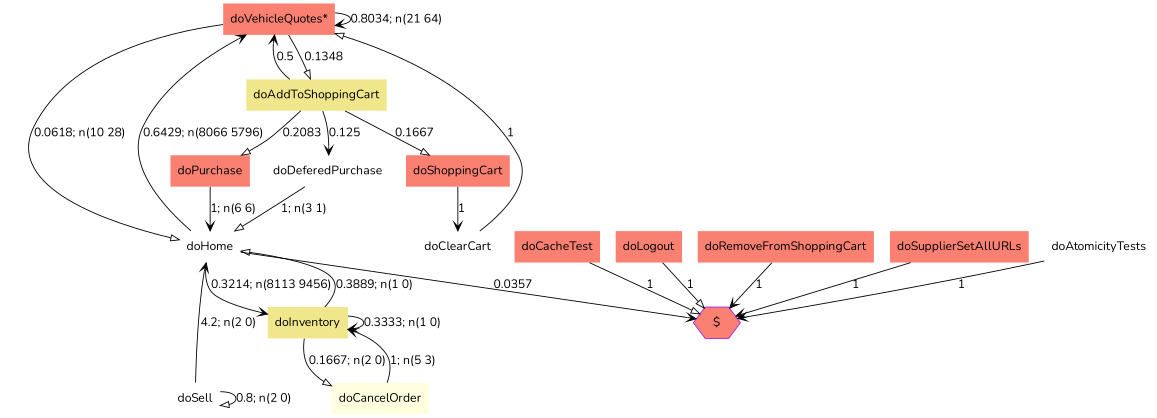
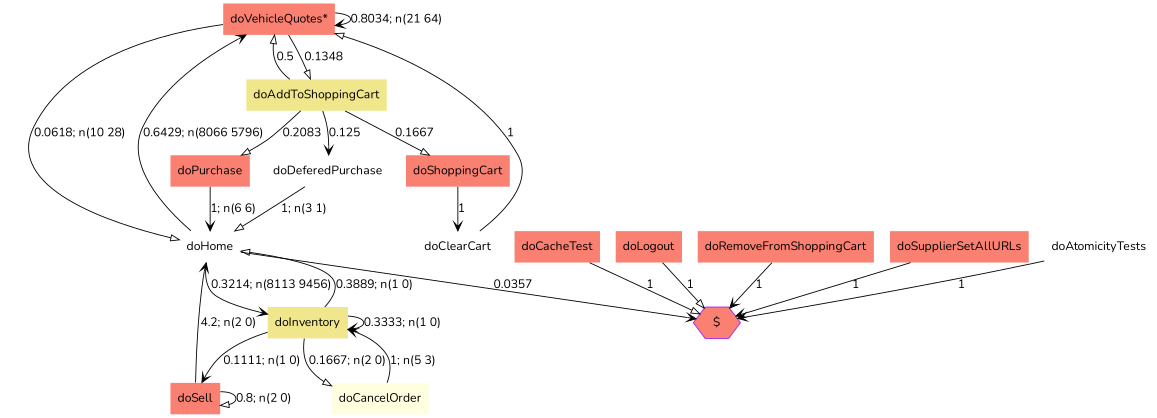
edge "doAddToShoppingCart" -> "doVehicleQuotes*": arrowhead vee -> onormal
edge "doInventory" -> "doSell": added, label "0.1111; n(1 0)"
node "doSell": fillcolor white -> salmon
